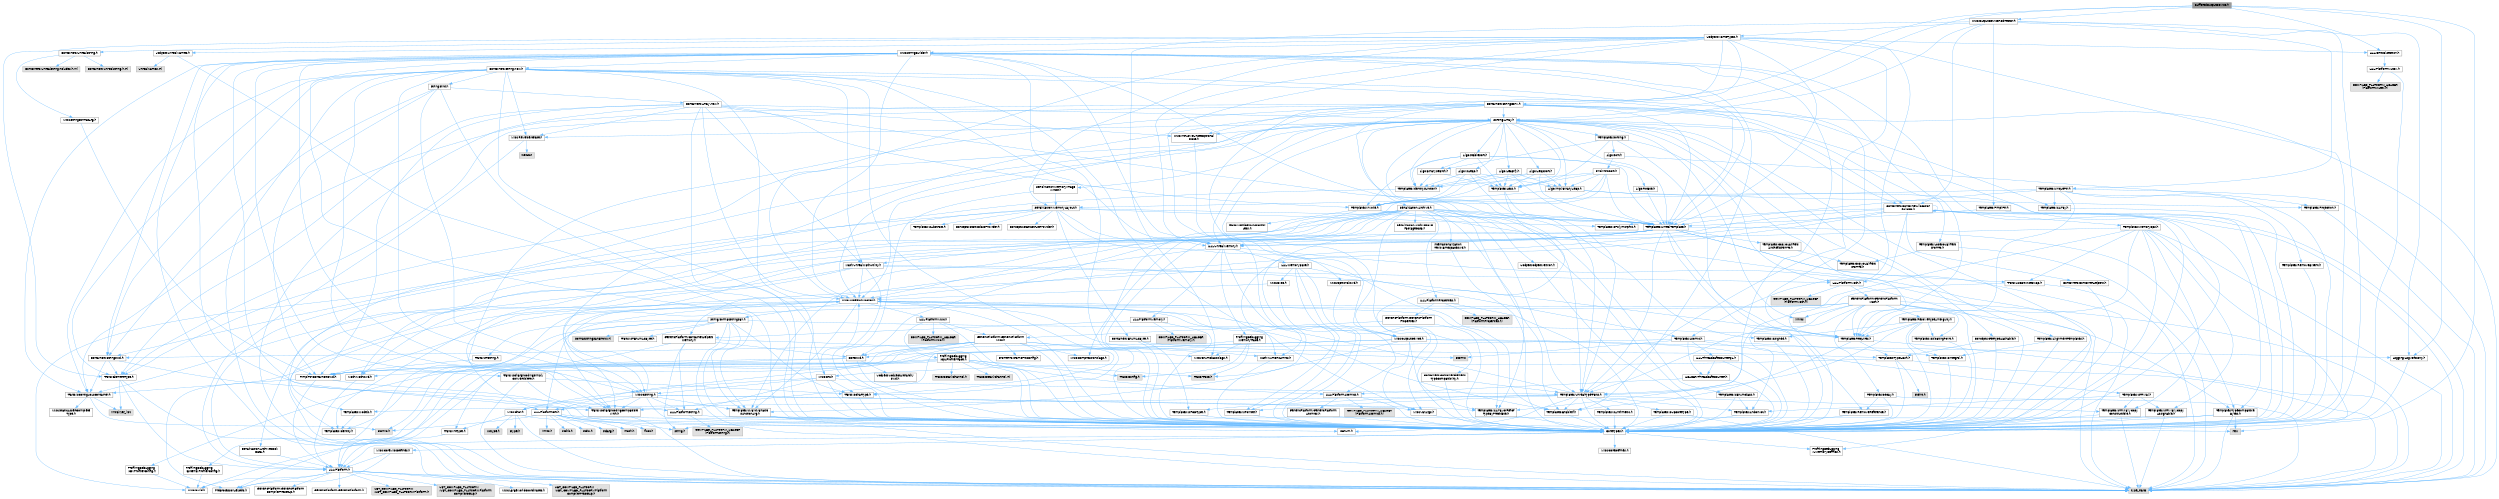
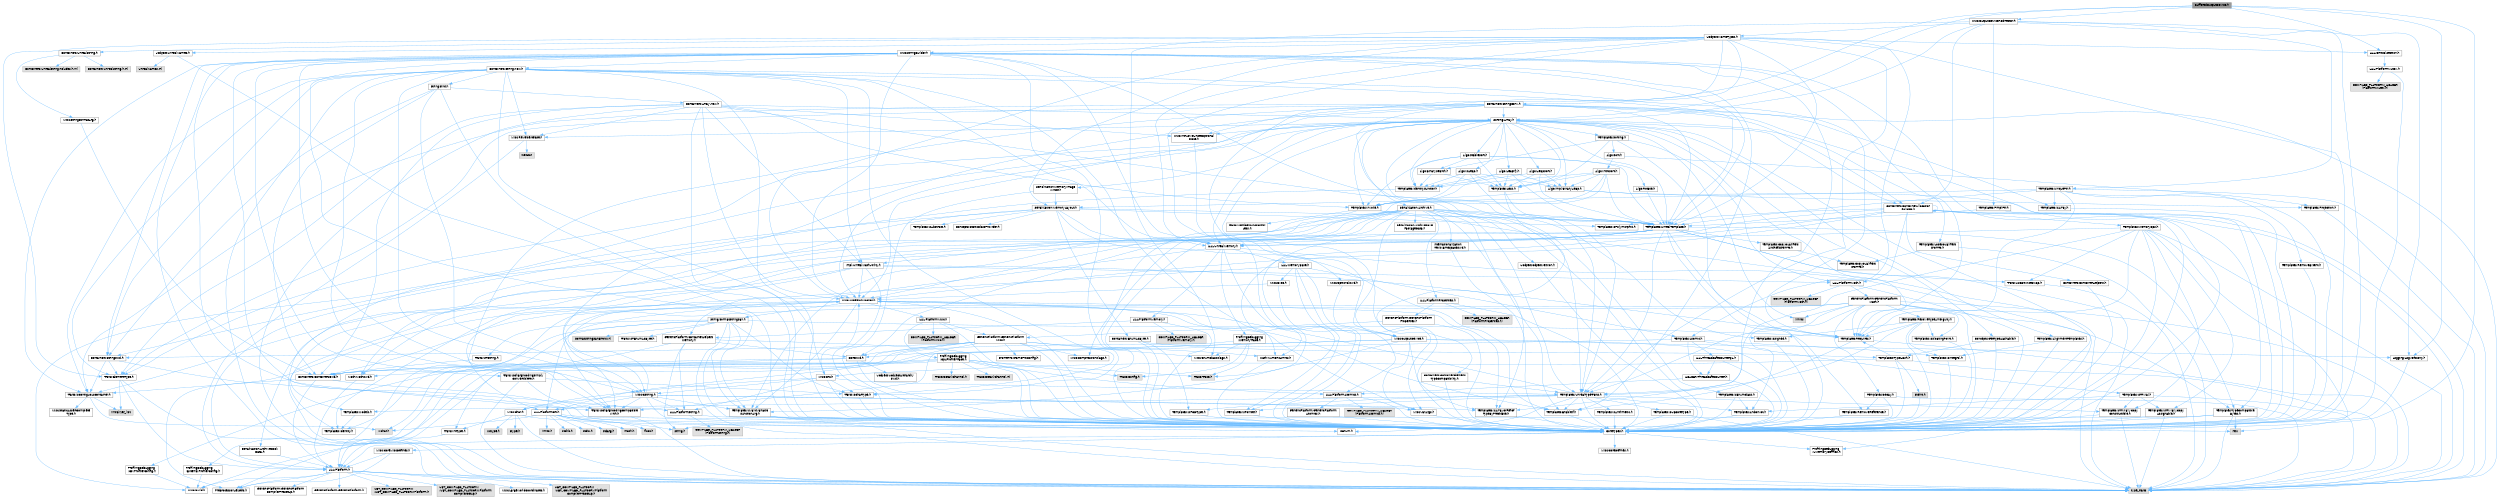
node "Find/IntroSort.h": label "Find/IntroSort.h" -> "Algo/IntroSort.h"
edge "Algo/HeapSort.h" -> "Templates/Invoke.h": now "Sorting/Array.h" -> "Templates/Invoke.h"
node "Concepts/StaticStructProvider.h": removed
node "Math/UnrealMathUtility.h": label "Math/UnrealMathUtility.h" -> "Impl/UnrealMathUtility.h"
edge "Templates/Requires.h" -> "Templates/TypeHash.h": reversed
edge "Traits/UseBitwiseSwap.h" -> "CoreTypes.h": now "stdint.h" -> "CoreTypes.h"
node "atomic": removed
node "PimplPtr/ContainersFwd.h": label "PimplPtr/ContainersFwd.h" -> "Containers/ContainersFwd.h"
node "atomic.h": label "atomic.h" -> "wchar.h"
edge "Templates/IsTrivial.h" -> "type_traits": added
